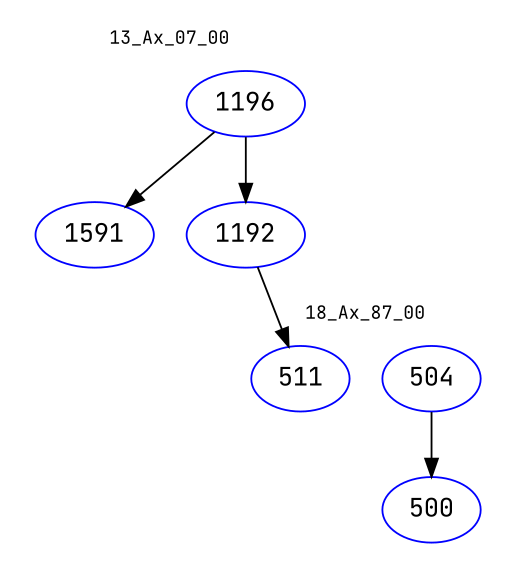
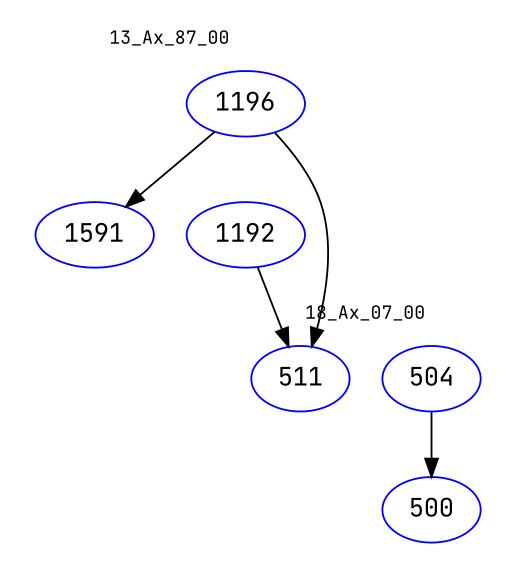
cluster "13_Ax_07_00": label "13_Ax_07_00" -> "13_Ax_87_00"
edge "1196" -> "1192": now "1196" -> "511"
cluster "18_Ax_87_00": label "18_Ax_87_00" -> "18_Ax_07_00"
